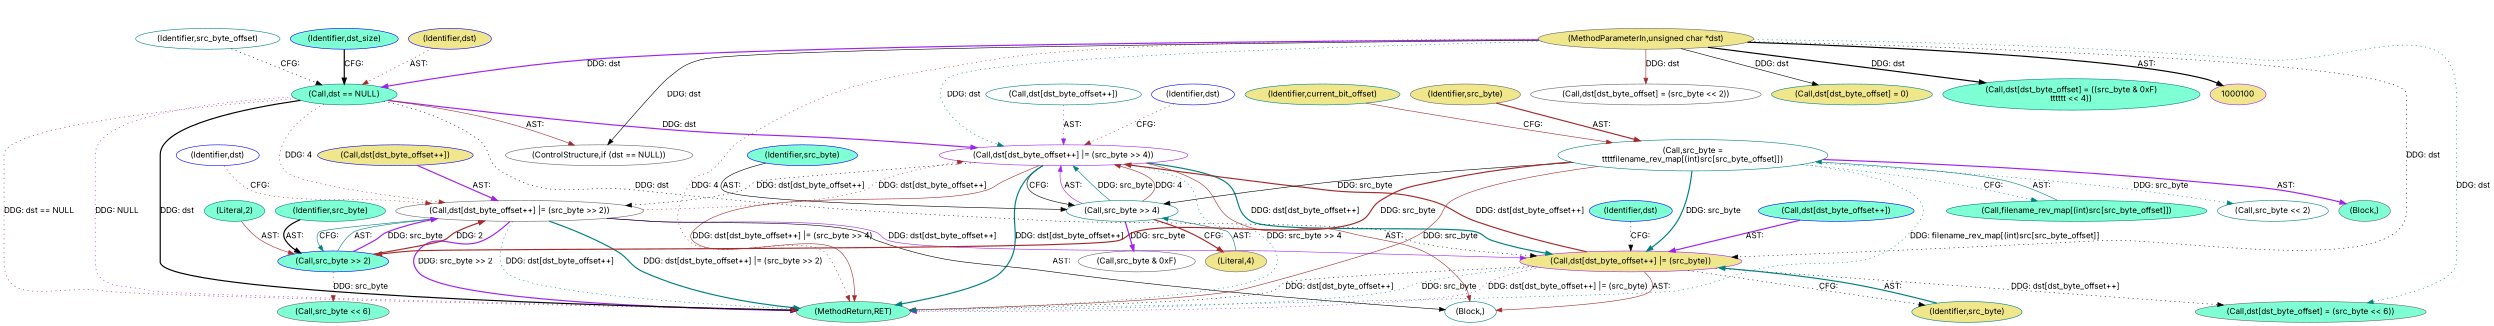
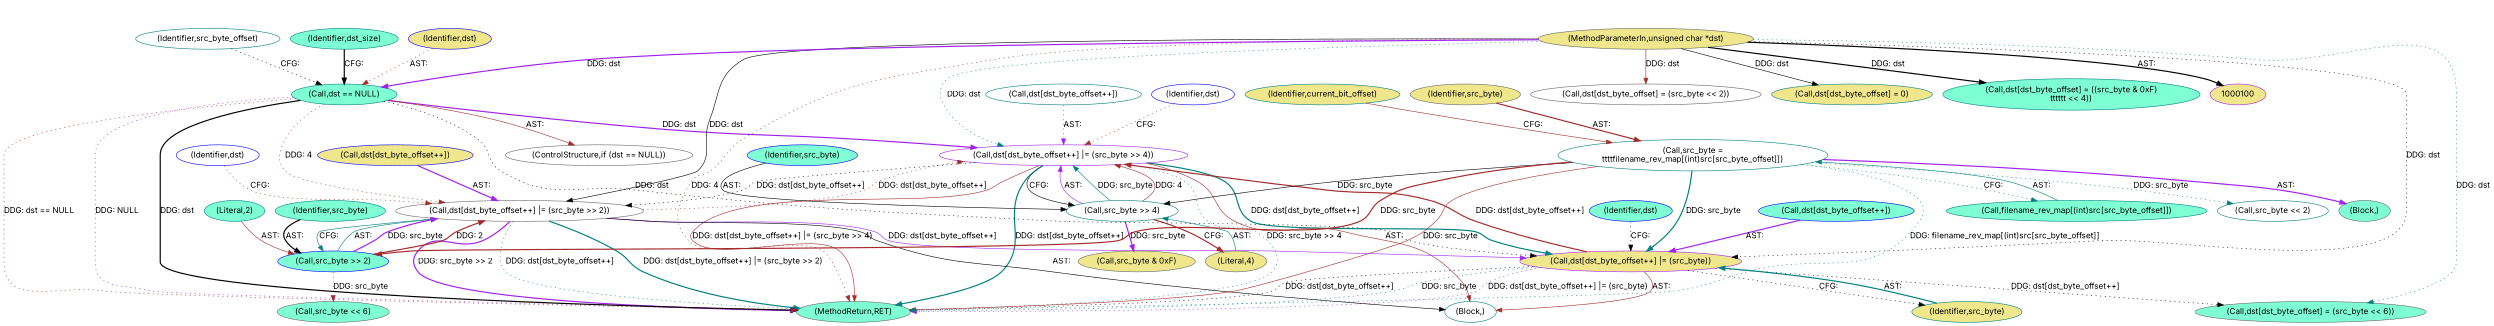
node "(Identifier,dst_size)": color blue -> teal
edge "(MethodParameterIn,unsigned char *dst)" -> "(ControlStructure,if (dst == NULL))": now "(MethodParameterIn,unsigned char *dst)" -> "(Call,dst[dst_byte_offset++] |= (src_byte >> 2))"
node "(Call,src_byte & 0xF)": fillcolor white -> khaki
